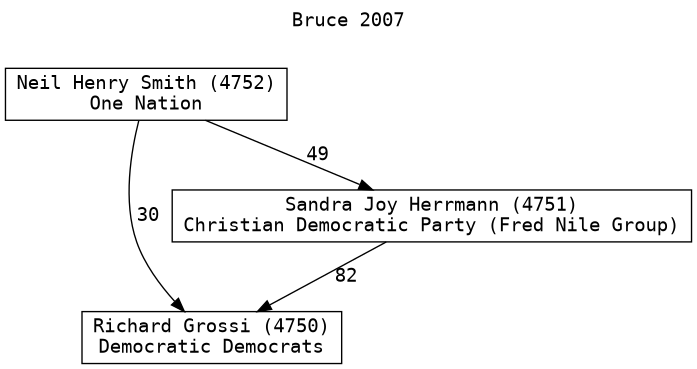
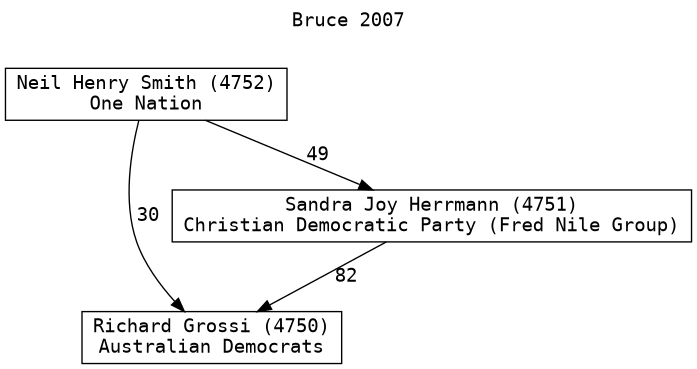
node "Richard Grossi (4750) Democratic Democrats": label "Richard Grossi (4750) Democratic Democrats" -> "Richard Grossi (4750) Australian Democrats"
